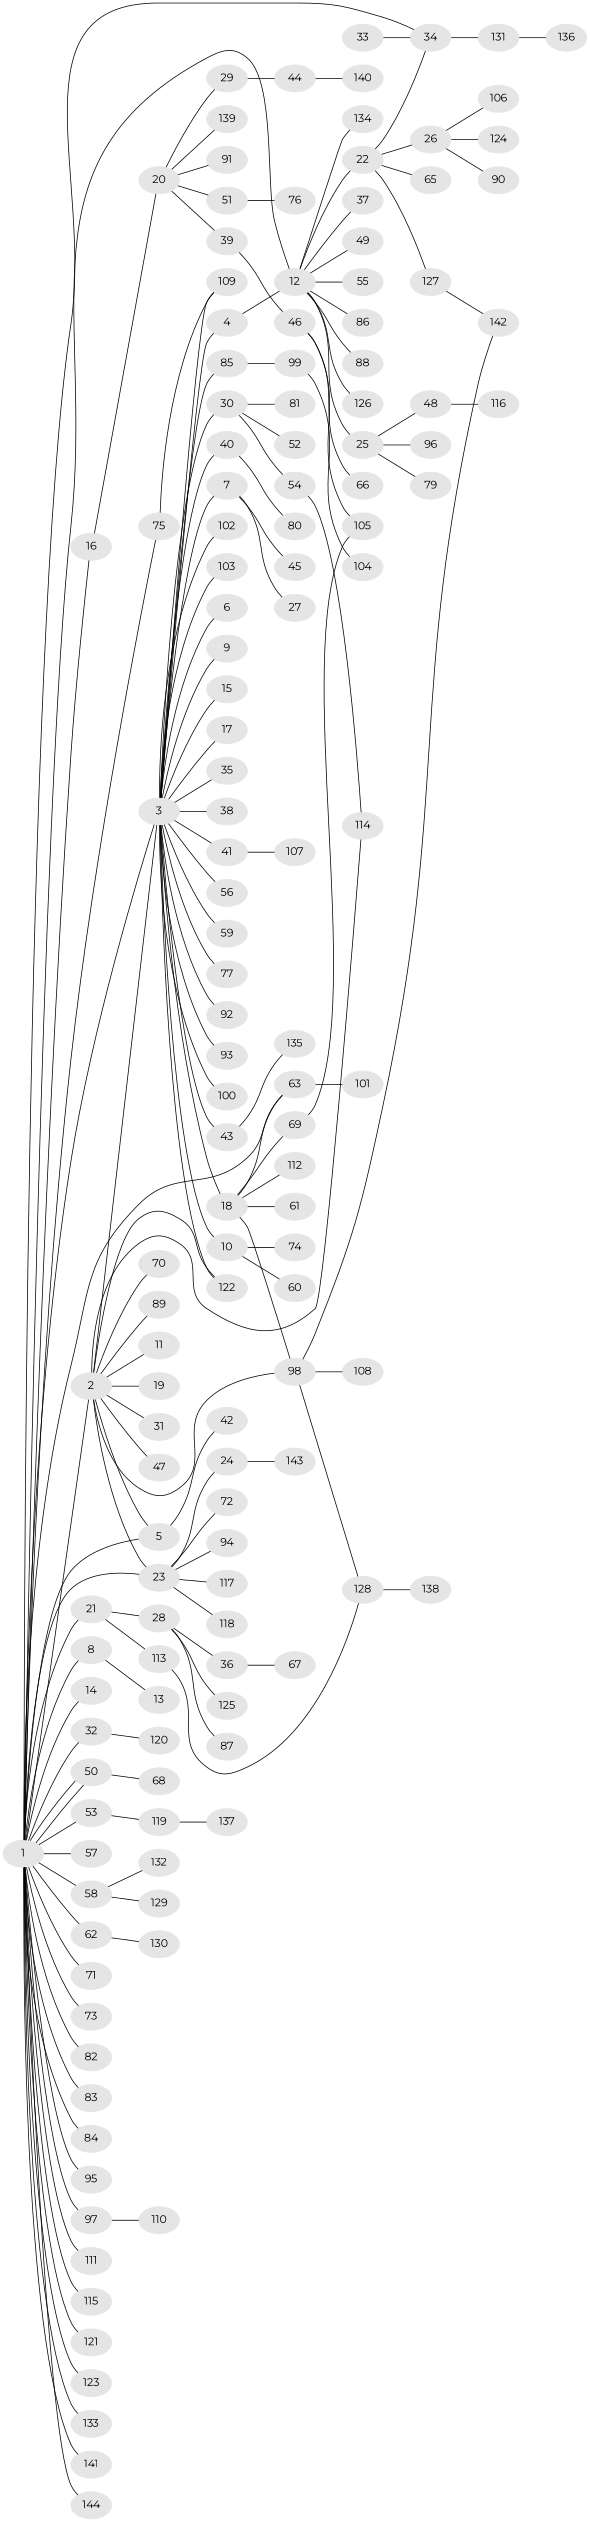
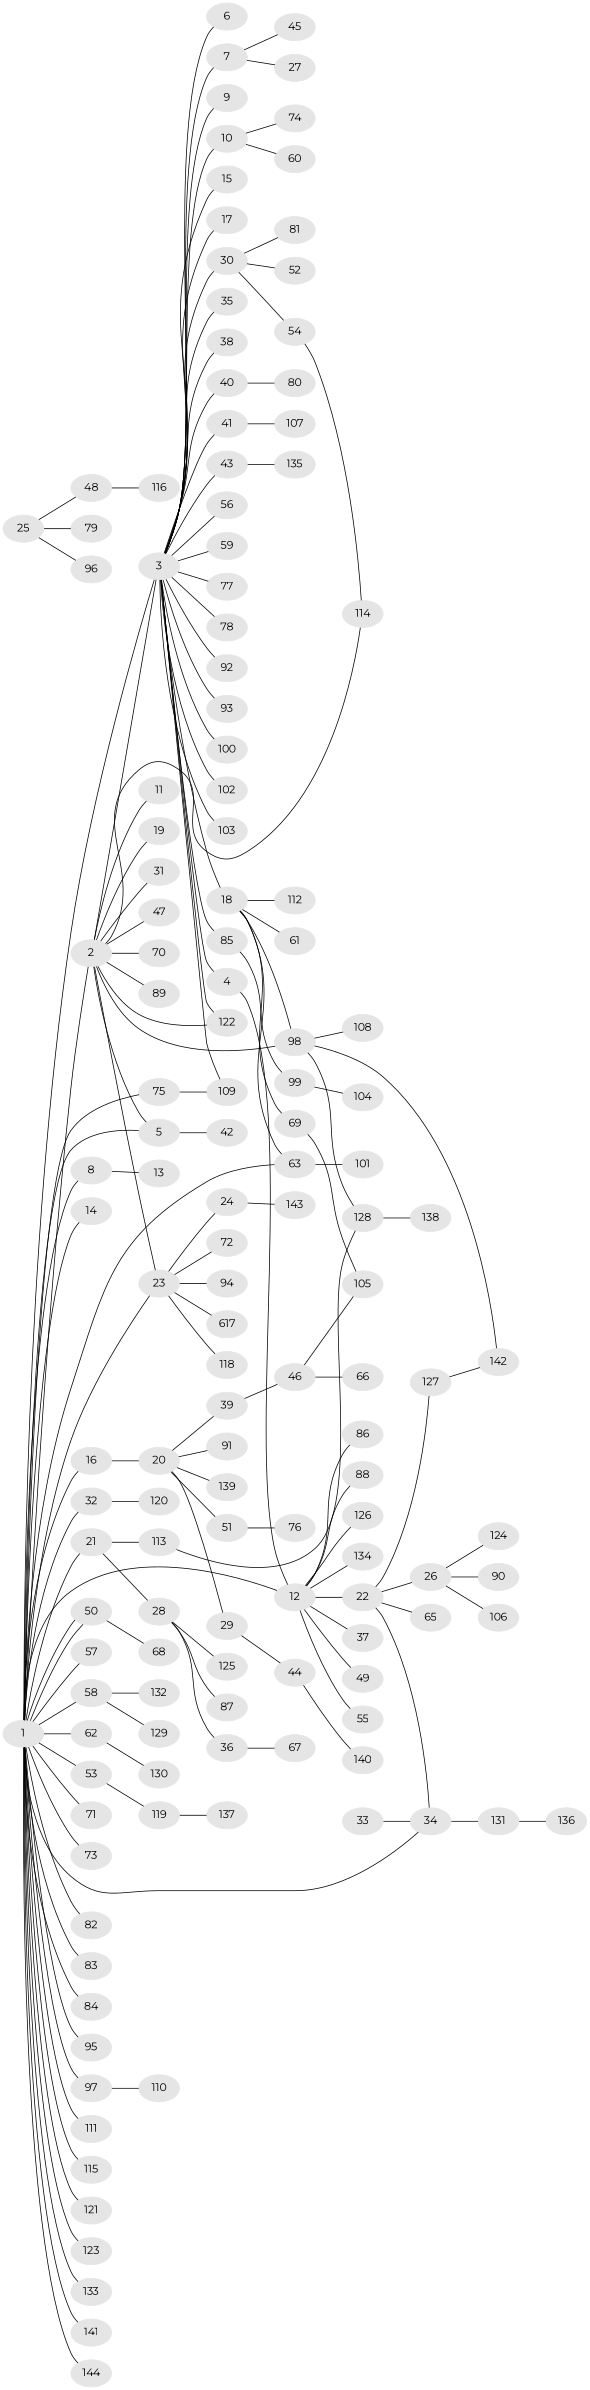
edge "12" -- "25": removed
node "78": added
node "117": label "117" -> "617"
